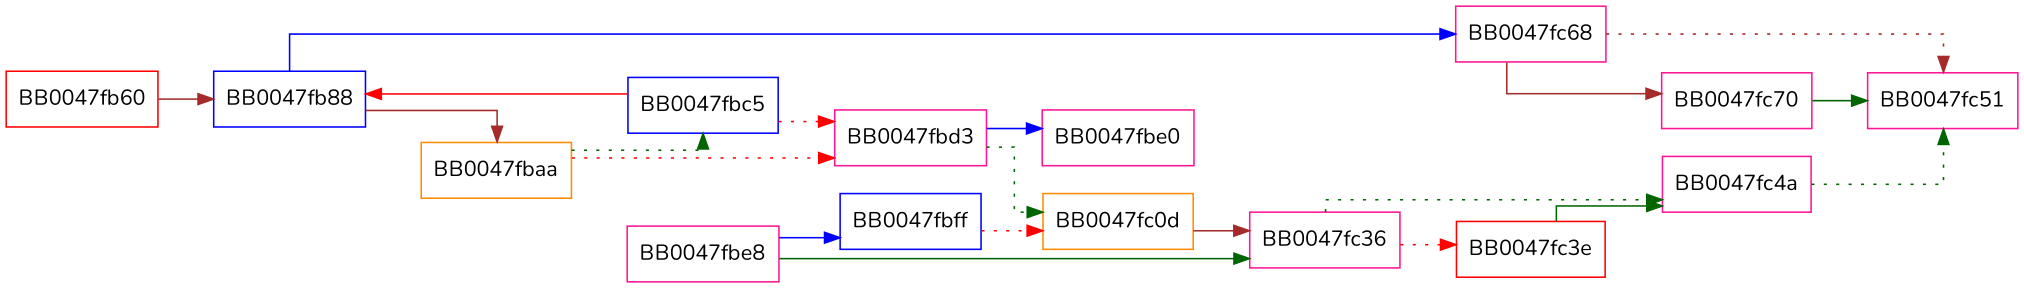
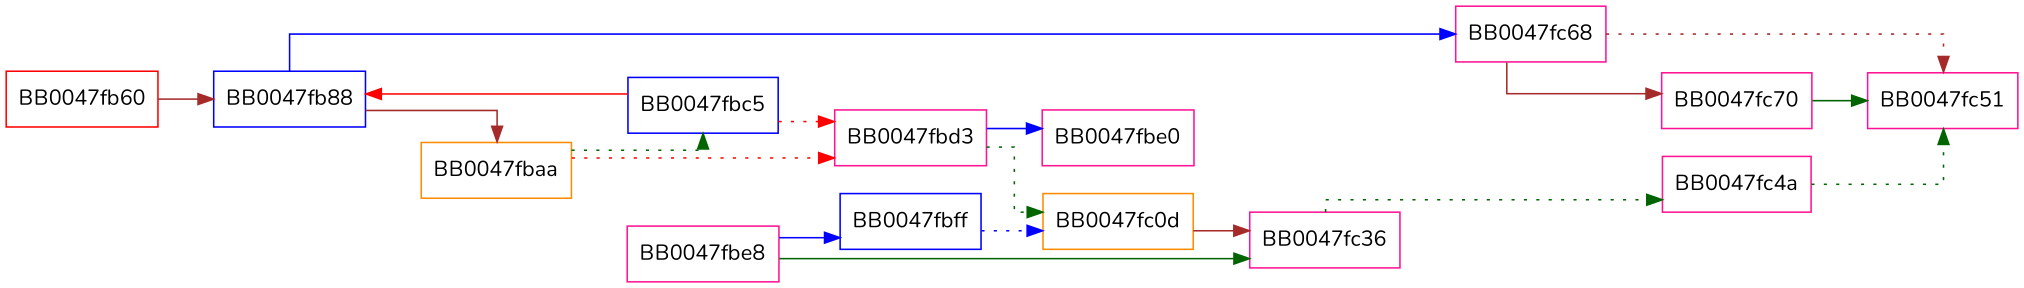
edge "BB0047fbff" -> "BB0047fc0d": color red -> blue
node "BB0047fc3e": removed
